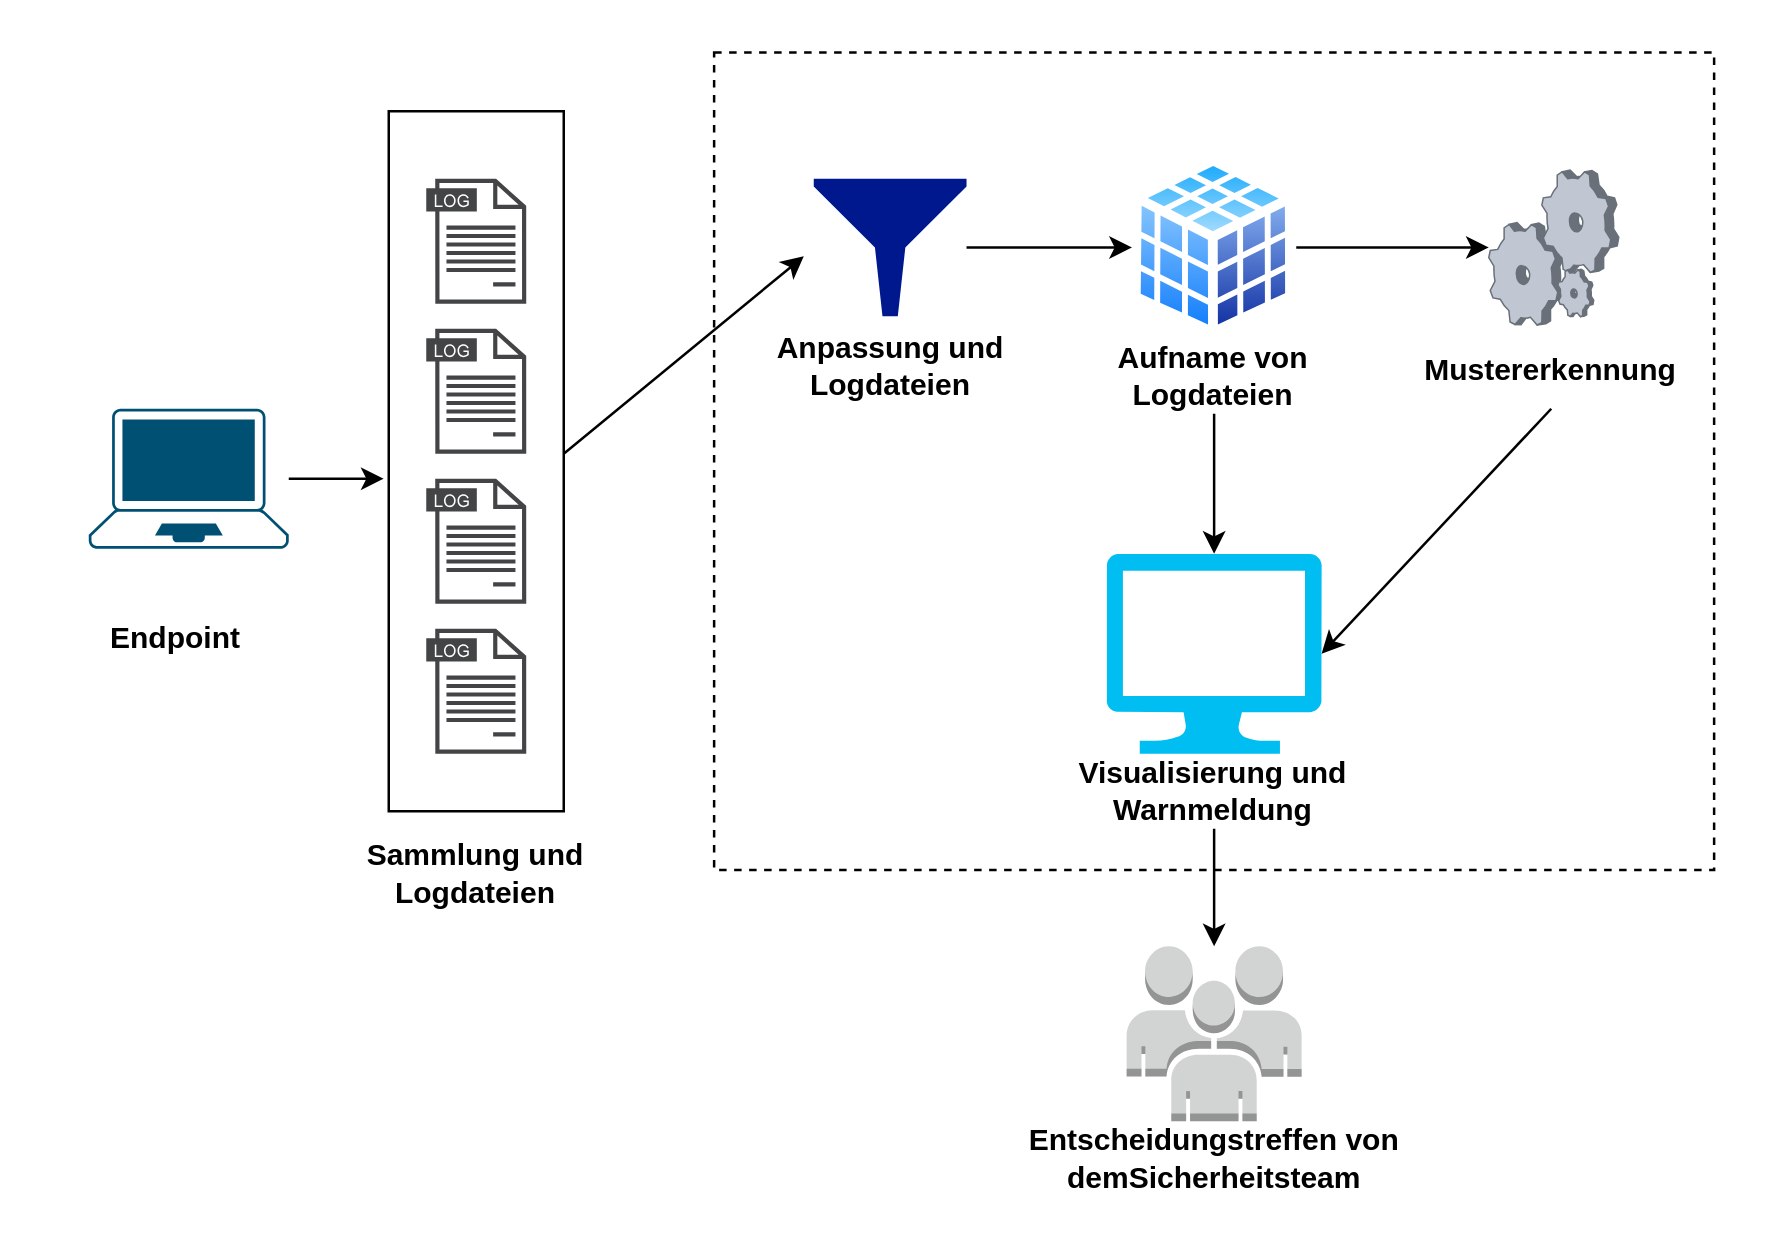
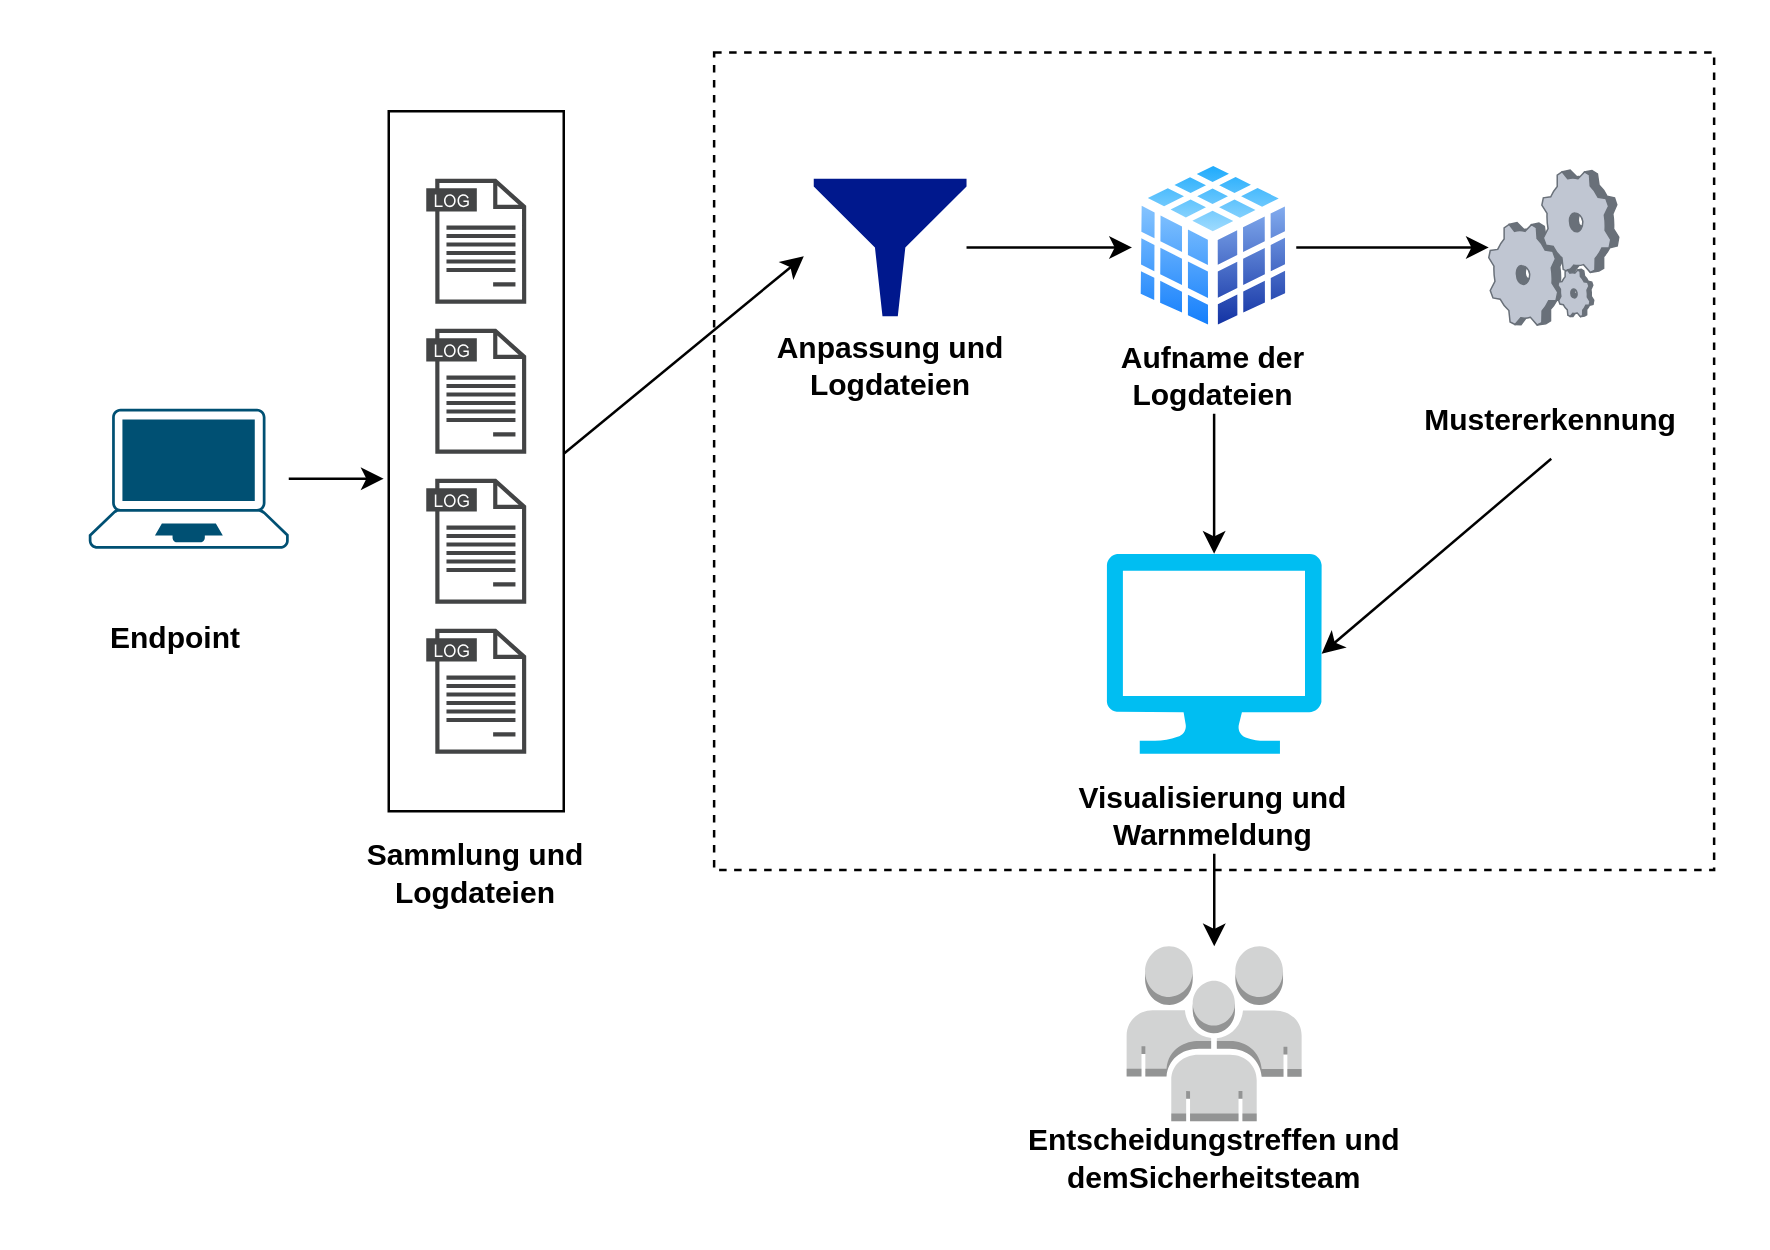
node "Mustererkennung": moved (1551, 371) -> (1551, 421)
node "Aufname von Logdateien": label "Aufname von Logdateien" -> "Aufname der Logdateien"
node "Visualisierung und Warnmeldung": moved (1214, 791) -> (1214, 816)
node "Entscheidungstreffen von demSicherheitsteam": label "Entscheidungstreffen von demSicherheitsteam" -> "Entscheidungstreffen und demSicherheitsteam"
